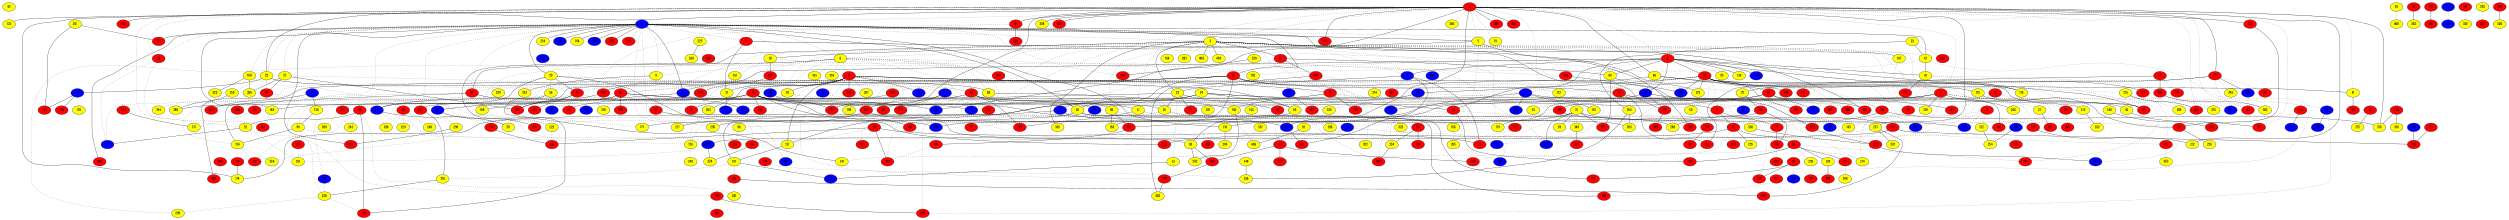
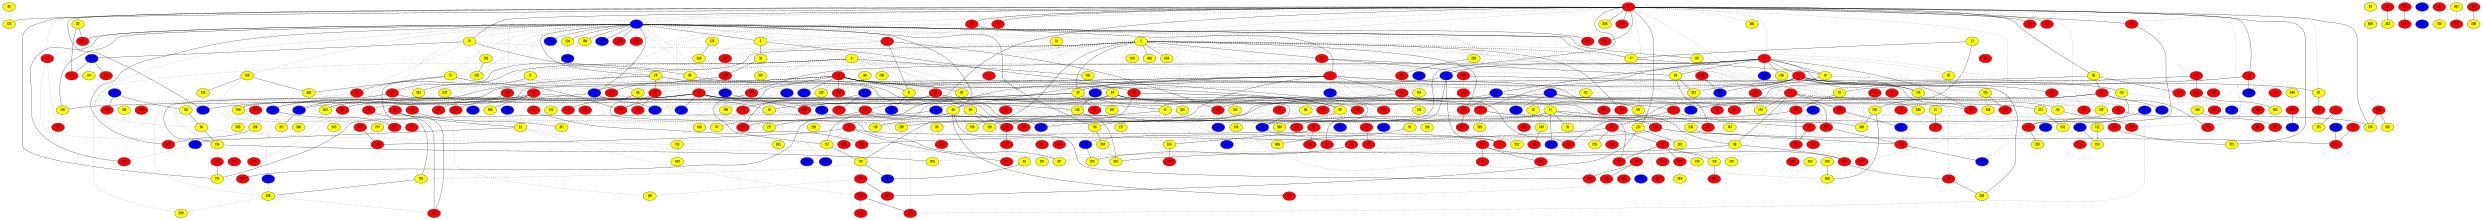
edge "6" -- "192": style dotted -> solid
edge "150" -- "380": now "150" -- "282"
node "270": added
edge "154" -- "306": style dotted -> solid
